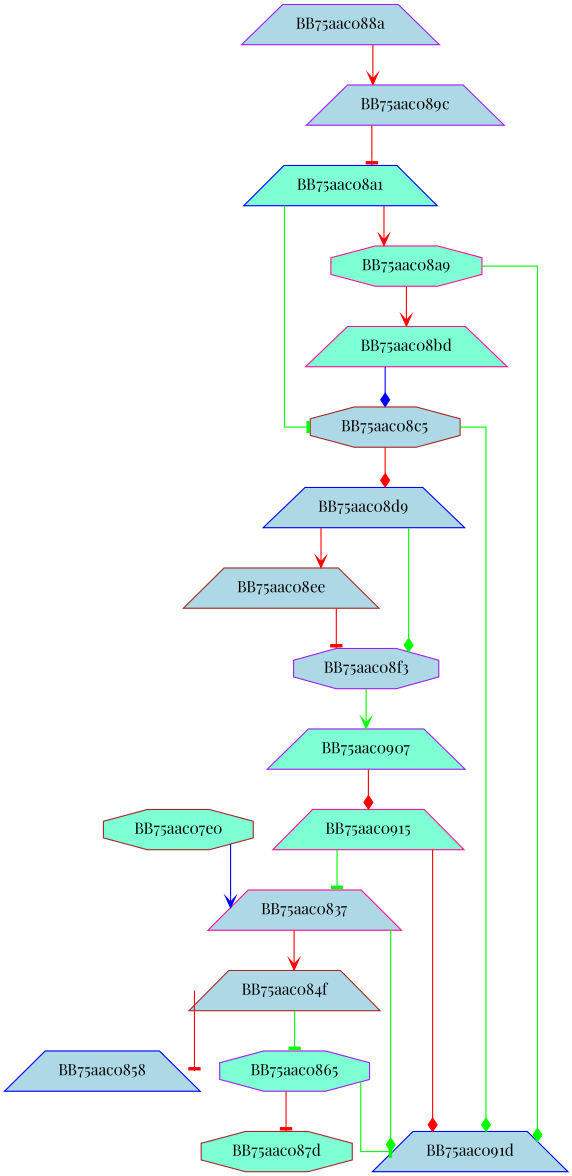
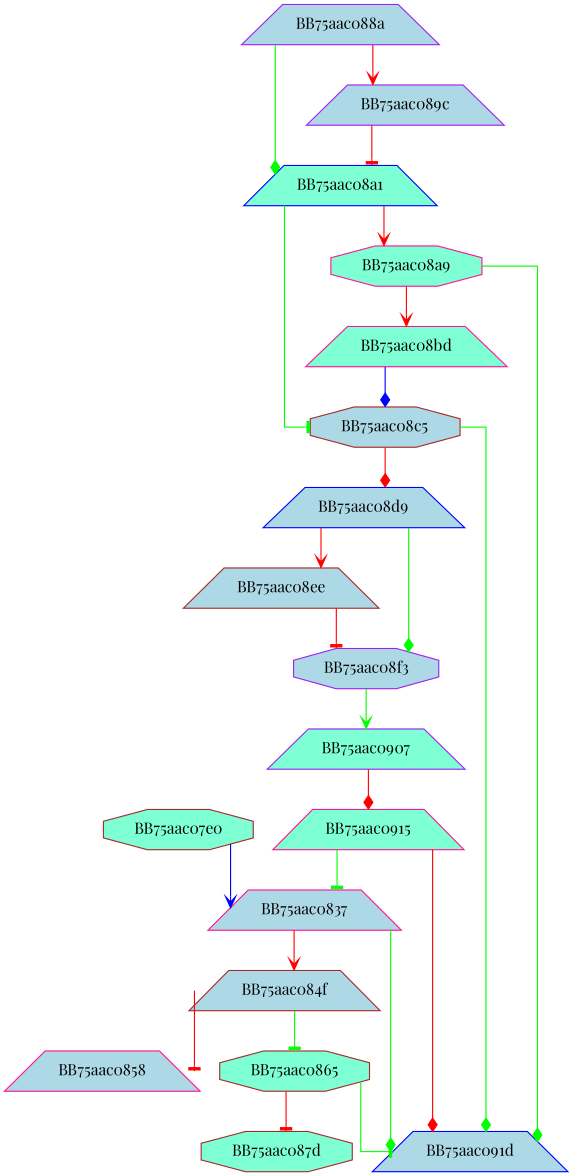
edge "BB75aac088a" -> "BB75aac08a1": added
node "BB75aac0858": color blue -> deeppink
node "BB75aac0865": color purple -> brown
